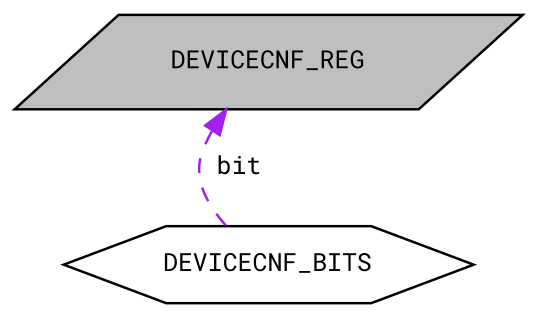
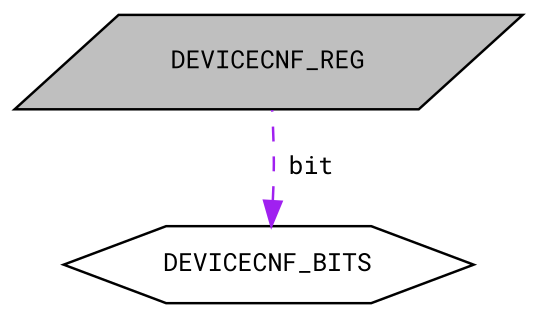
edge "DEVICECNF_BITS" -> "DEVICECNF_REG": reversed
